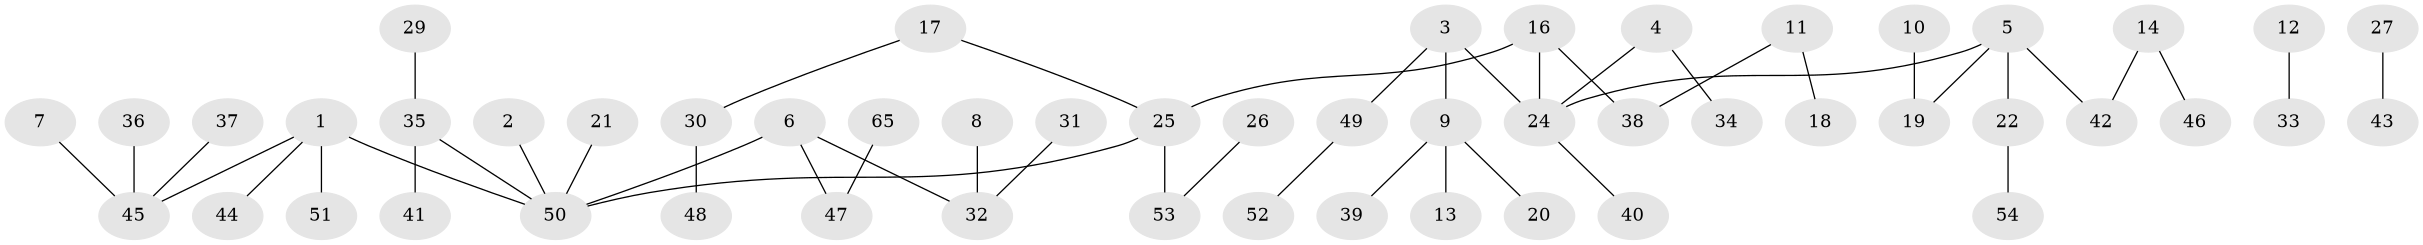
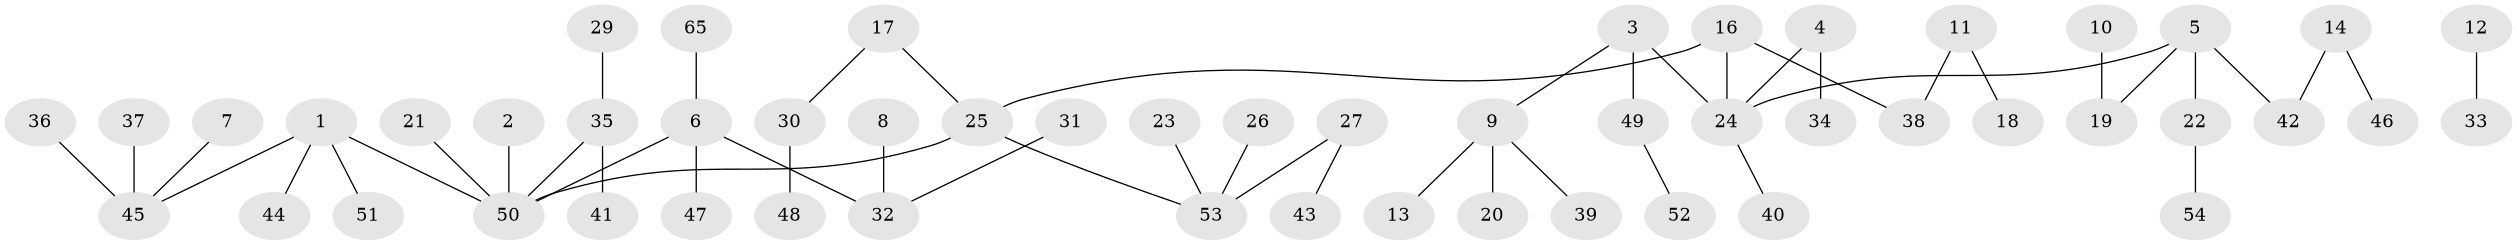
node "23": added
edge "65" -- "47": now "65" -- "6"
edge "27" -- "53": added
